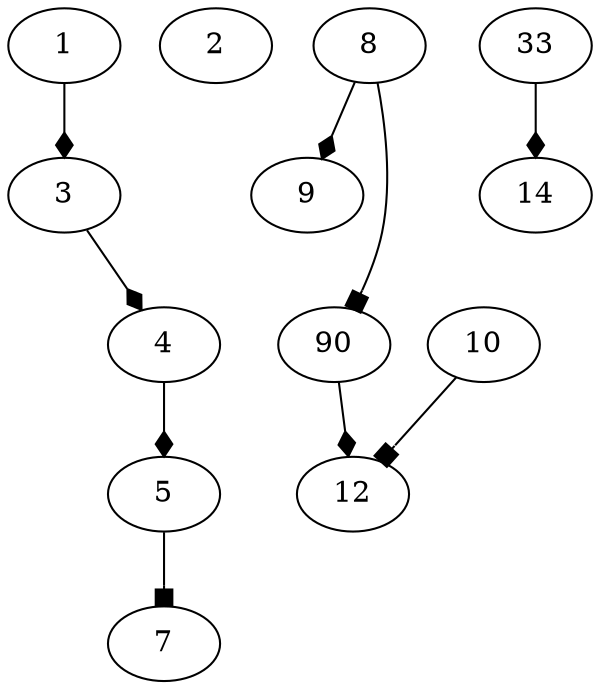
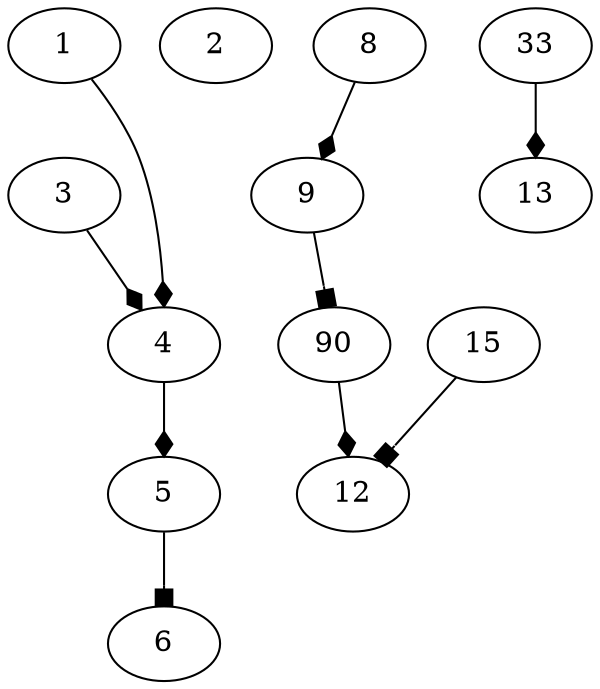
edge "1" -> "3": now "1" -> "4"
edge "8" -> "90": now "9" -> "90"
node "14": label "14" -> "13"
node "10": label "10" -> "15"
node "7": label "7" -> "6"
